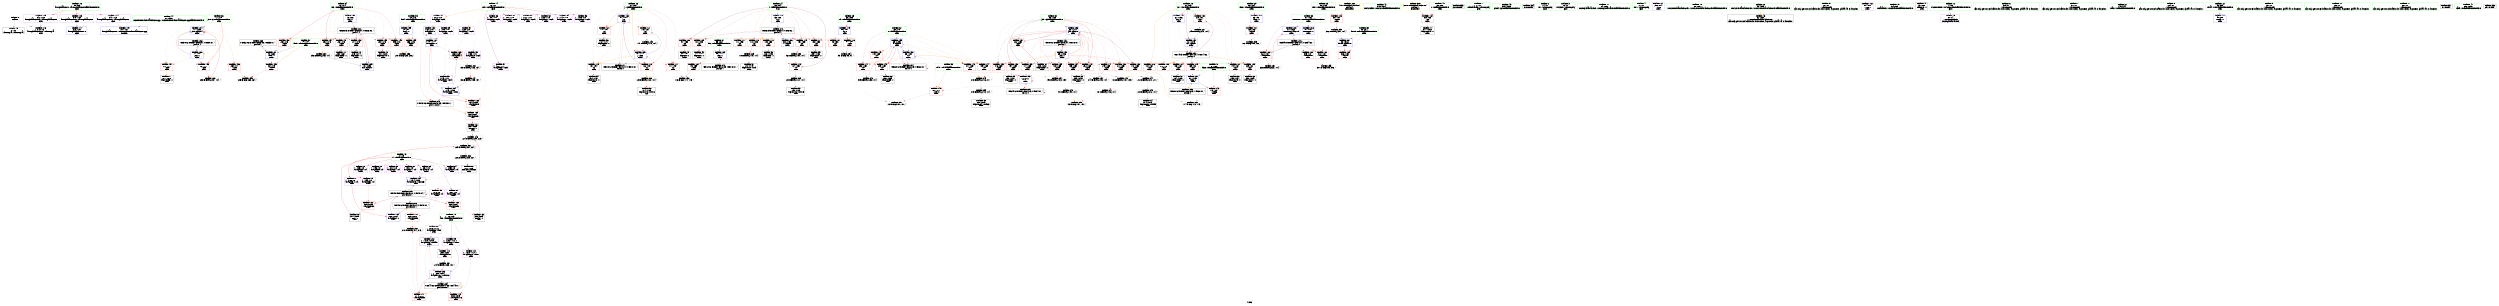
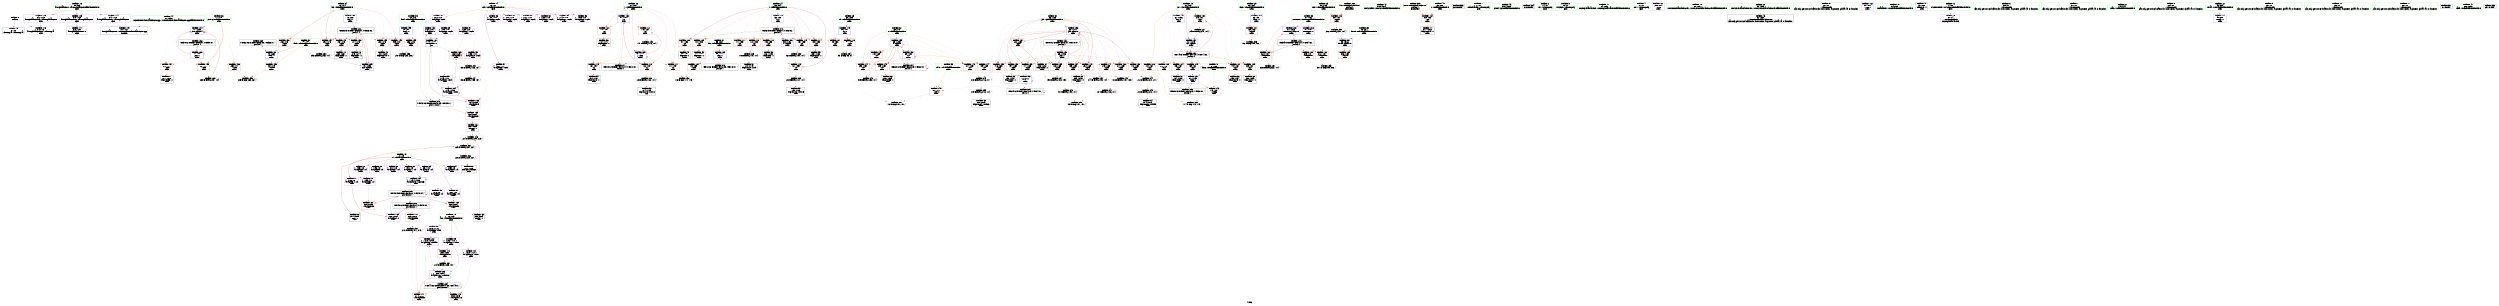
node "NodeID: 24": text "llvm" -> "main"
node "NodeID: 181": text "main" -> "pts"
